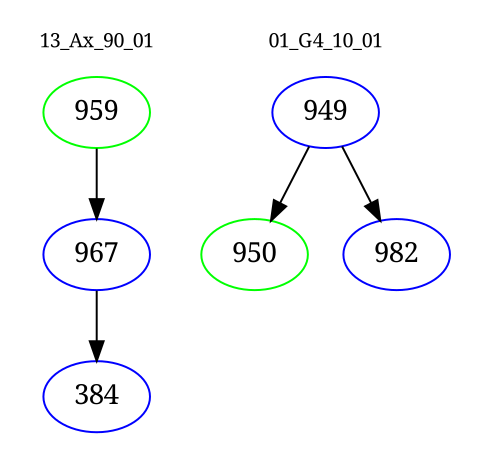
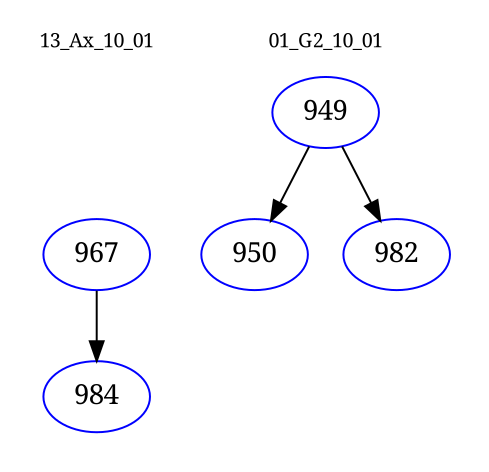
cluster "13_Ax_90_01": label "13_Ax_90_01" -> "13_Ax_10_01"
cluster "01_G4_10_01": label "01_G4_10_01" -> "01_G2_10_01"
node "959": removed
node "950": color green -> blue
node "384": label "384" -> "984"
